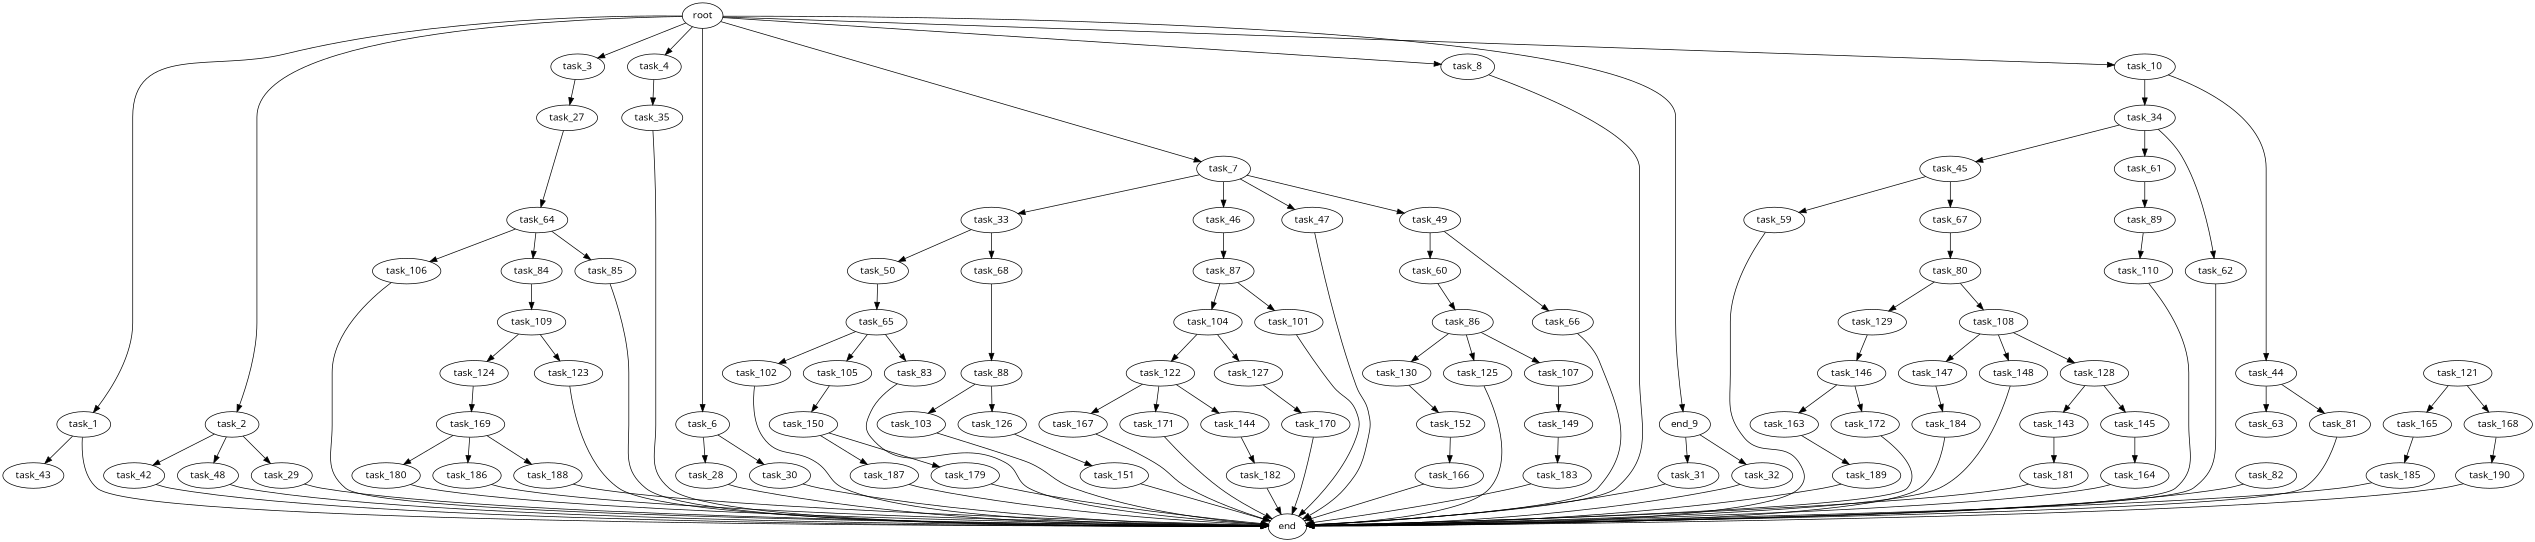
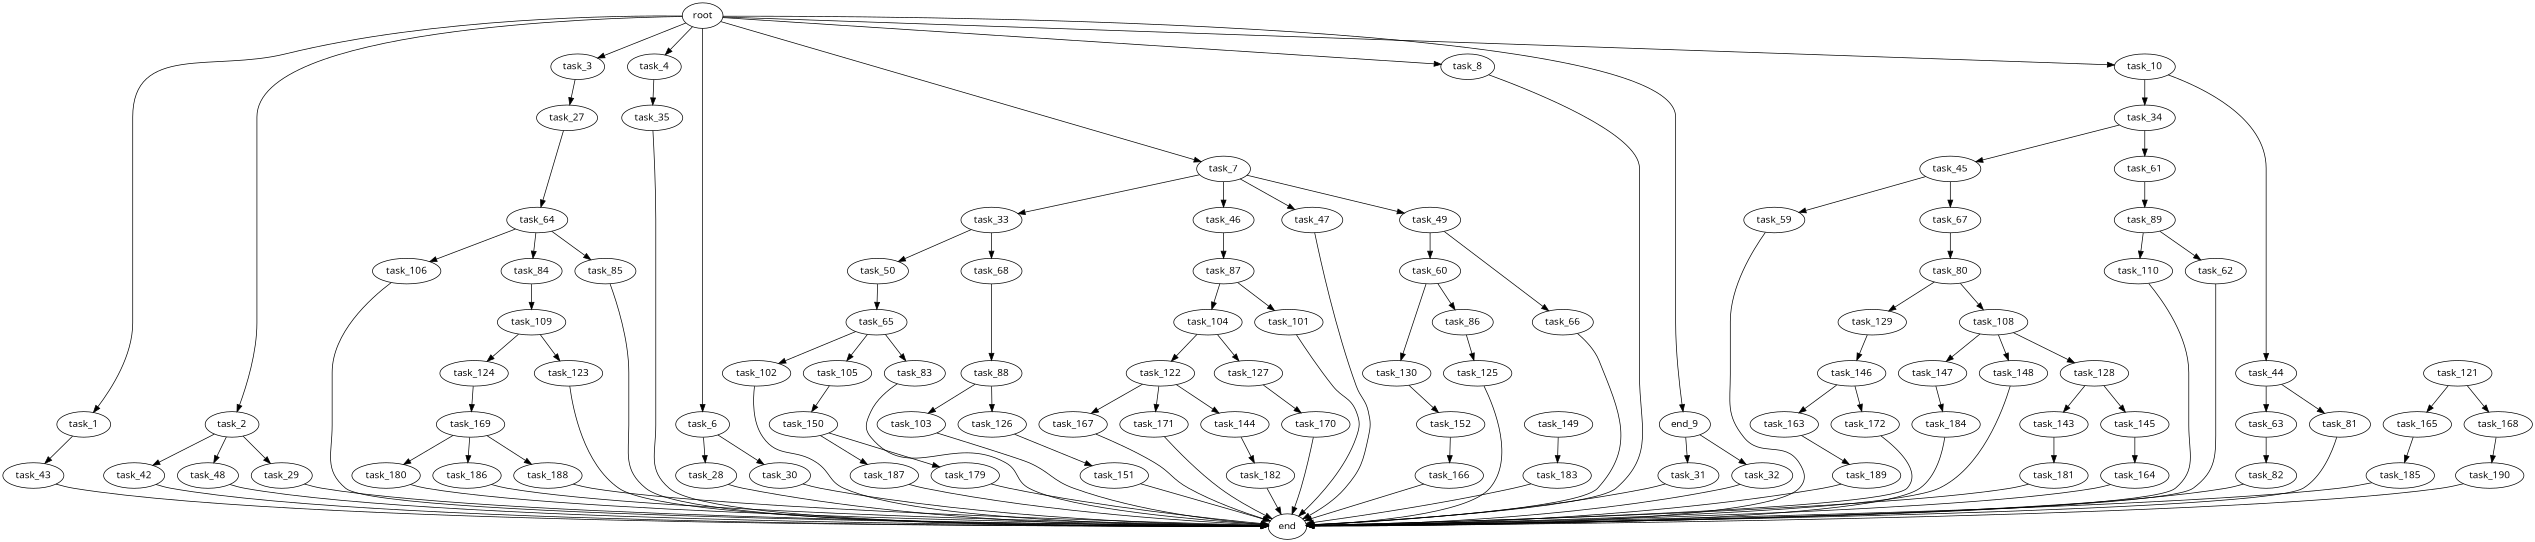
edge "task_34" -> "task_62": now "task_89" -> "task_62"
edge "task_86" -> "task_130": now "task_60" -> "task_130"
node "task_107": removed
edge "task_63" -> "task_82": added
edge "task_1" -> "end": now "task_43" -> "end"
